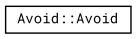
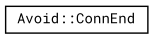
node "Avoid::Avoid": label "Avoid::Avoid" -> "Avoid::ConnEnd"
